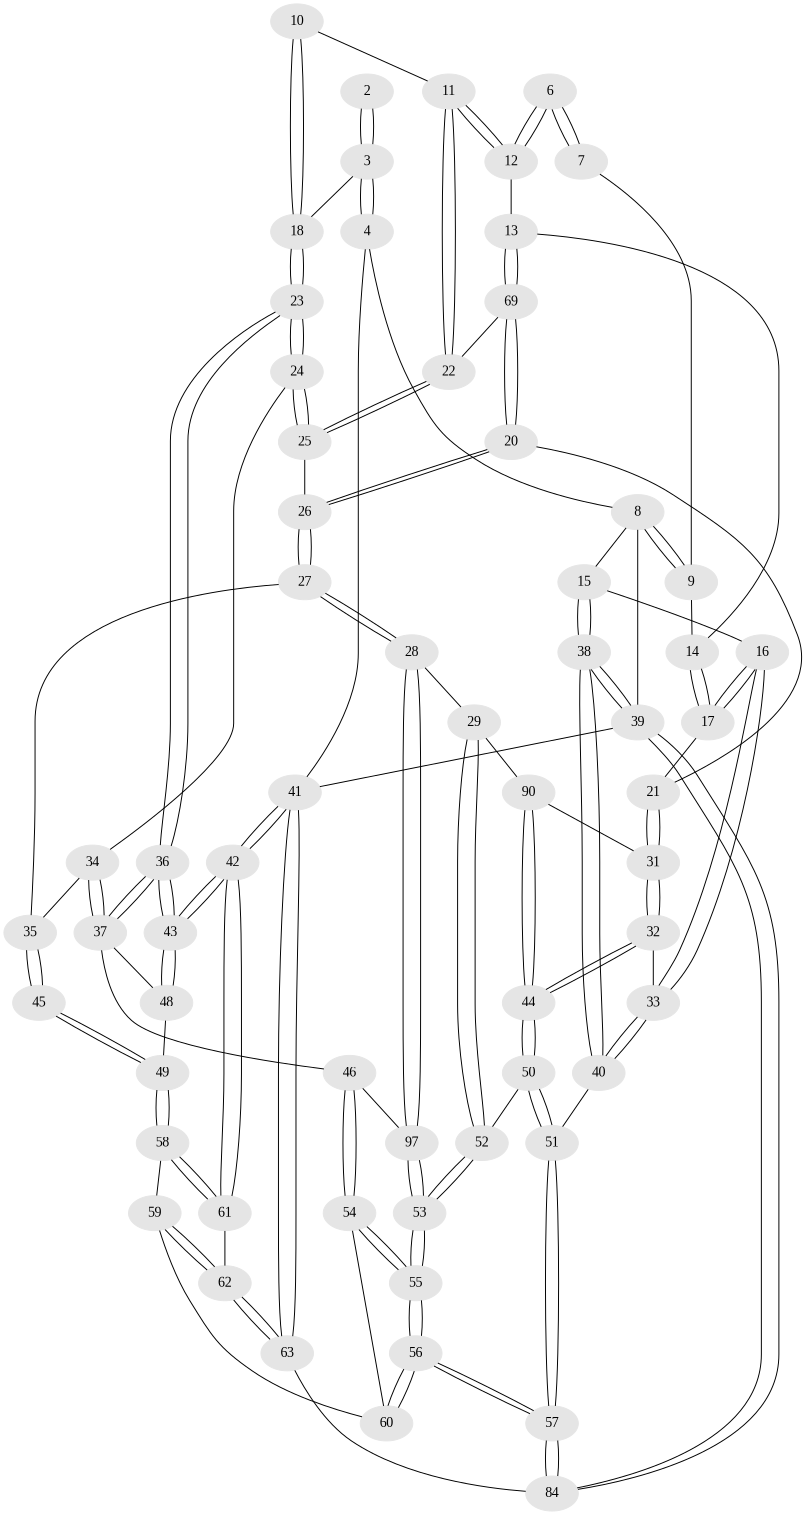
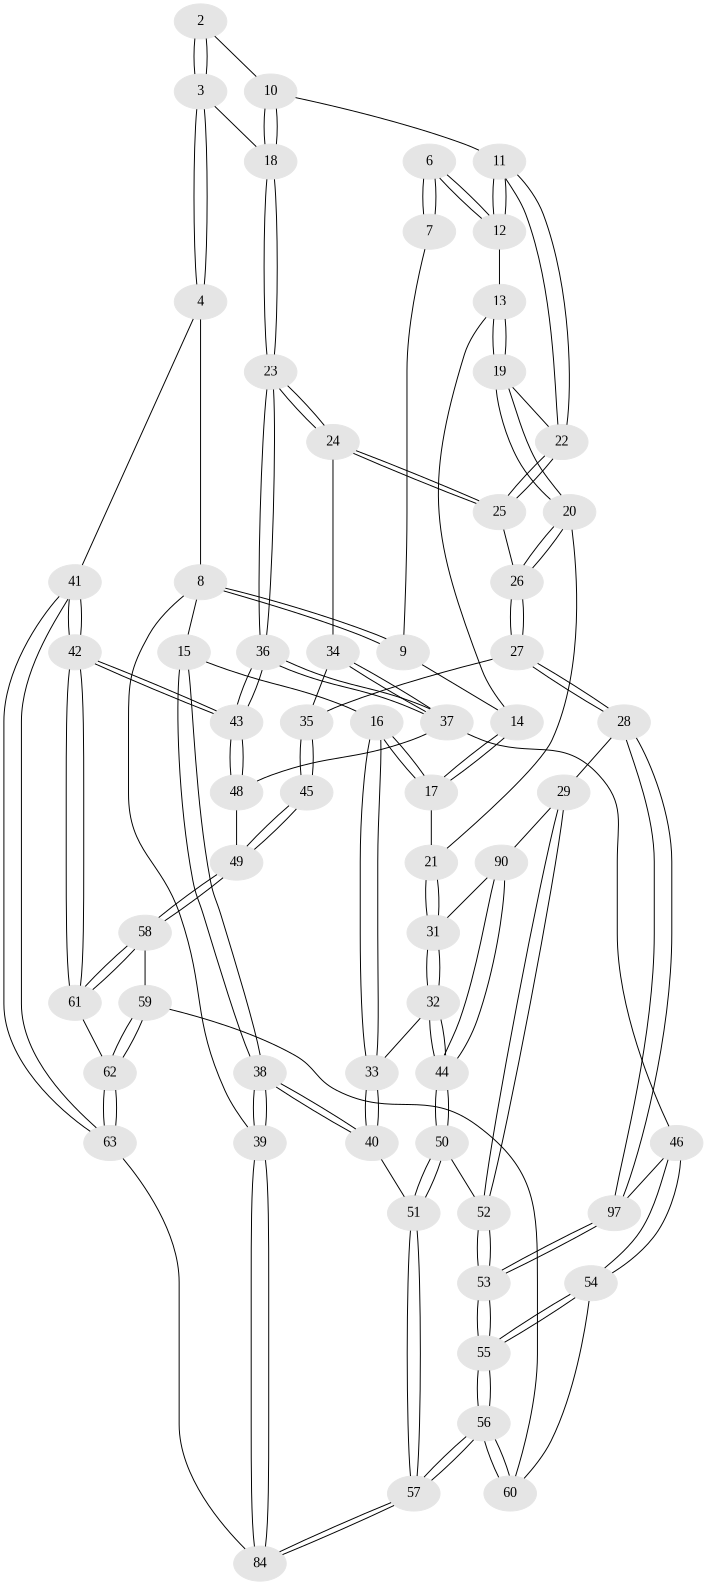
edge "2" -- "10": added
node "69": label "69" -> "19"
edge "39" -- "41": removed
